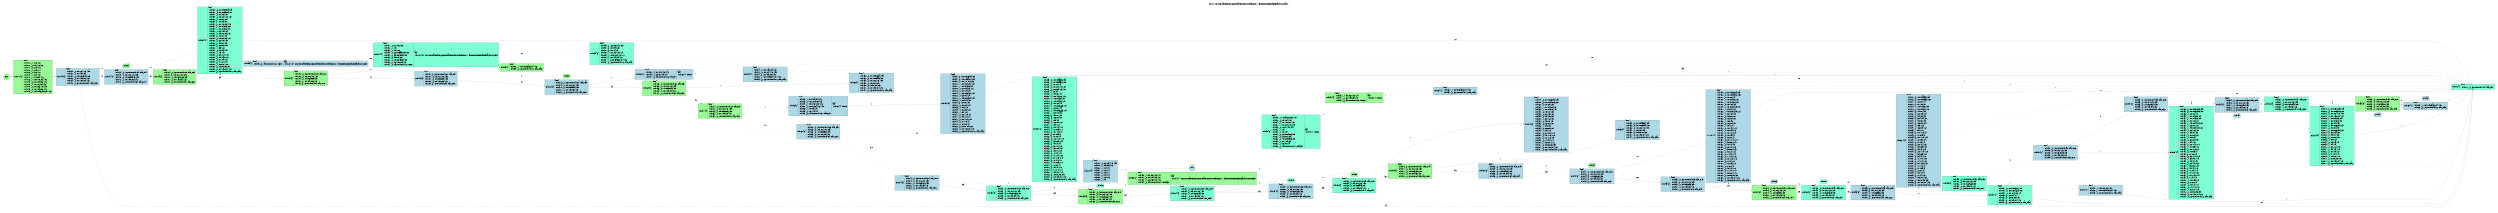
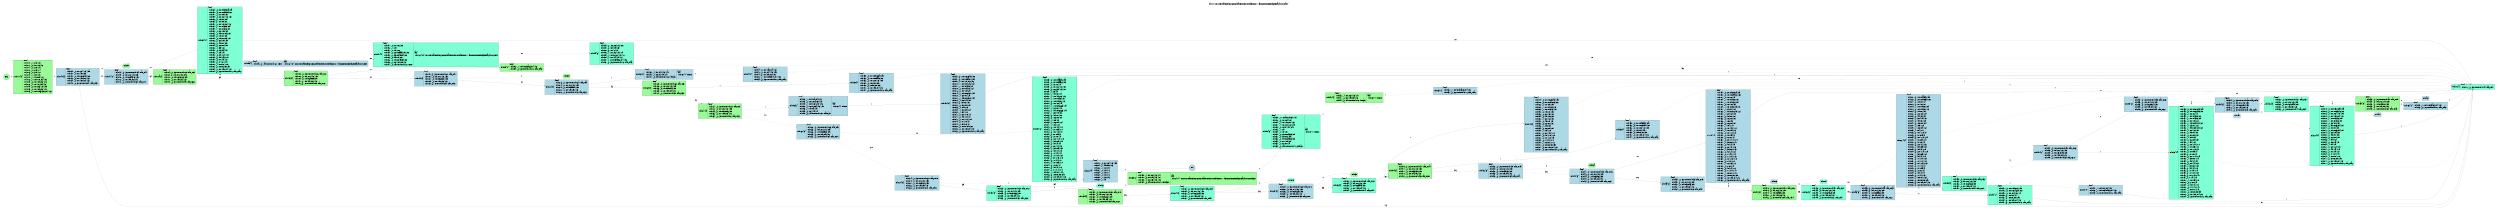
edge "0x401860 [25]" -> "0x401847 [25]": reversed
edge "0x40195a [25]" -> "0x401973 [25]": label " 206" -> " 3"
edge "0x401892 [25]" -> "0x4018ab [25]": now "0x401892 [25]" -> "0x40207c [19]"
